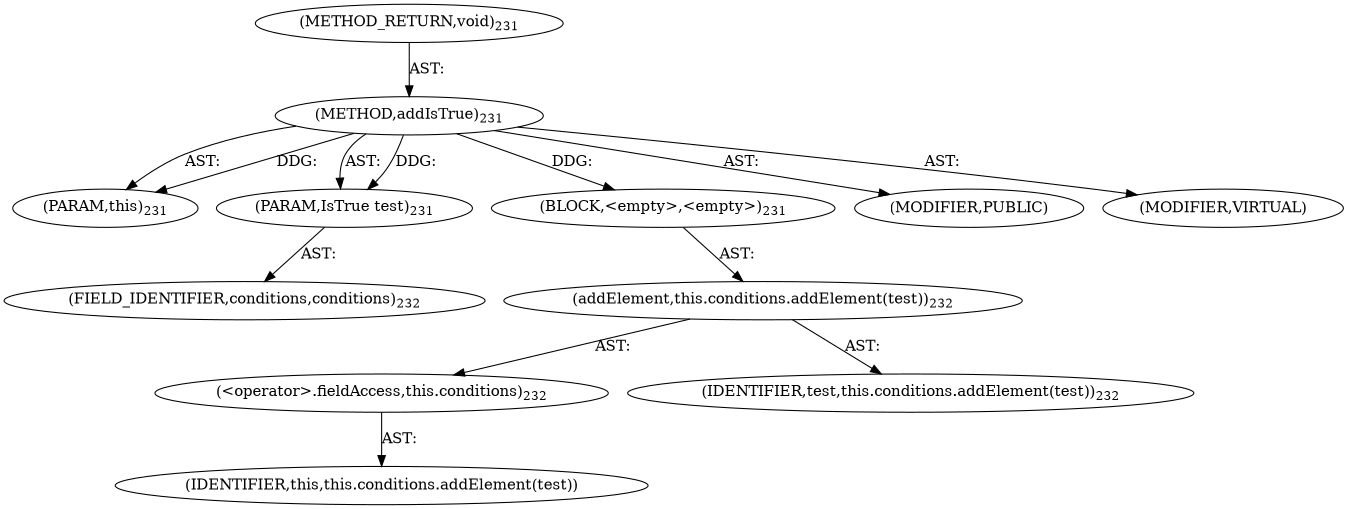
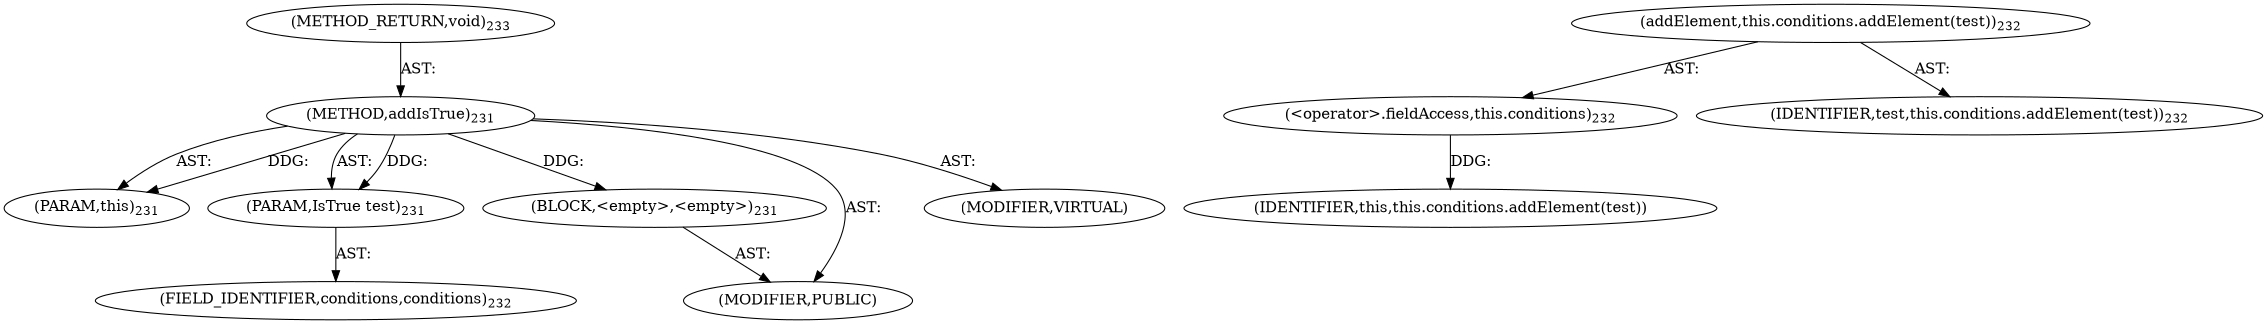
node "(METHOD_RETURN,void)": text "231" -> "233"
edge "(BLOCK,<empty>,<empty>)" -> "(addElement,this.conditions.addElement(test))": now "(BLOCK,<empty>,<empty>)" -> "(MODIFIER,PUBLIC)"
edge "(<operator>.fieldAccess,this.conditions)" -> "(IDENTIFIER,this,this.conditions.addElement(test))": label "AST: " -> "DDG: "
